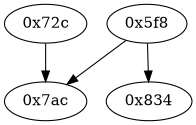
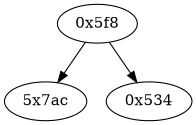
node "0x72c": removed
node "0x7ac": label "0x7ac" -> "5x7ac"
node "0x834": label "0x834" -> "0x534"
